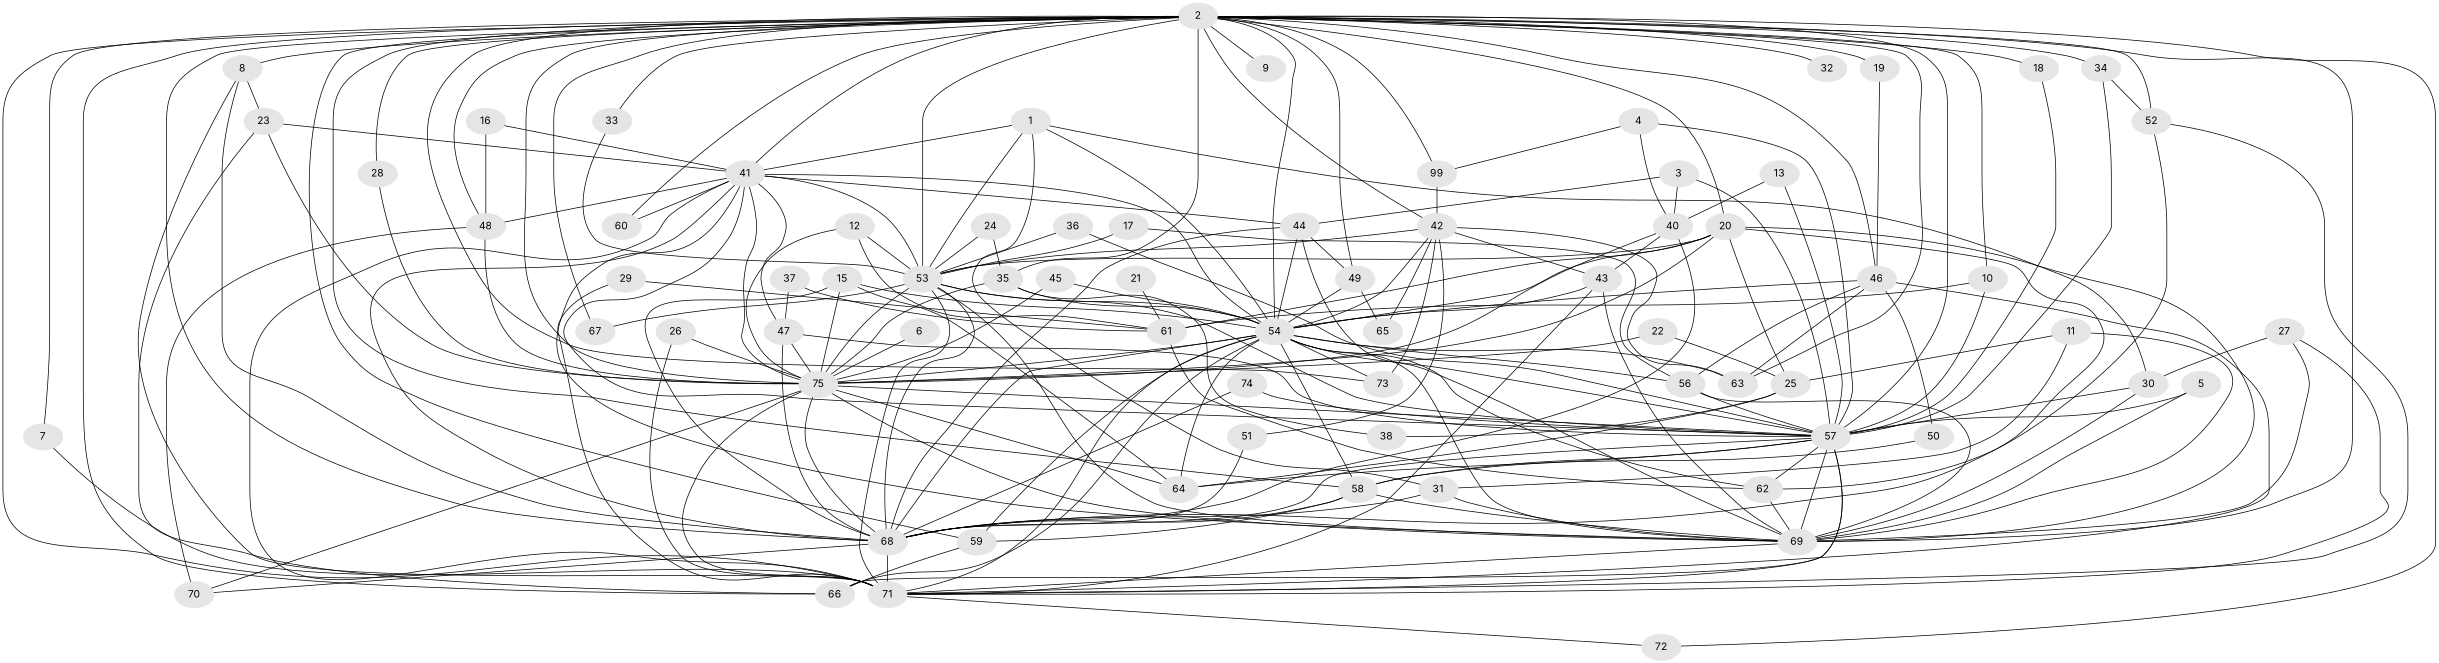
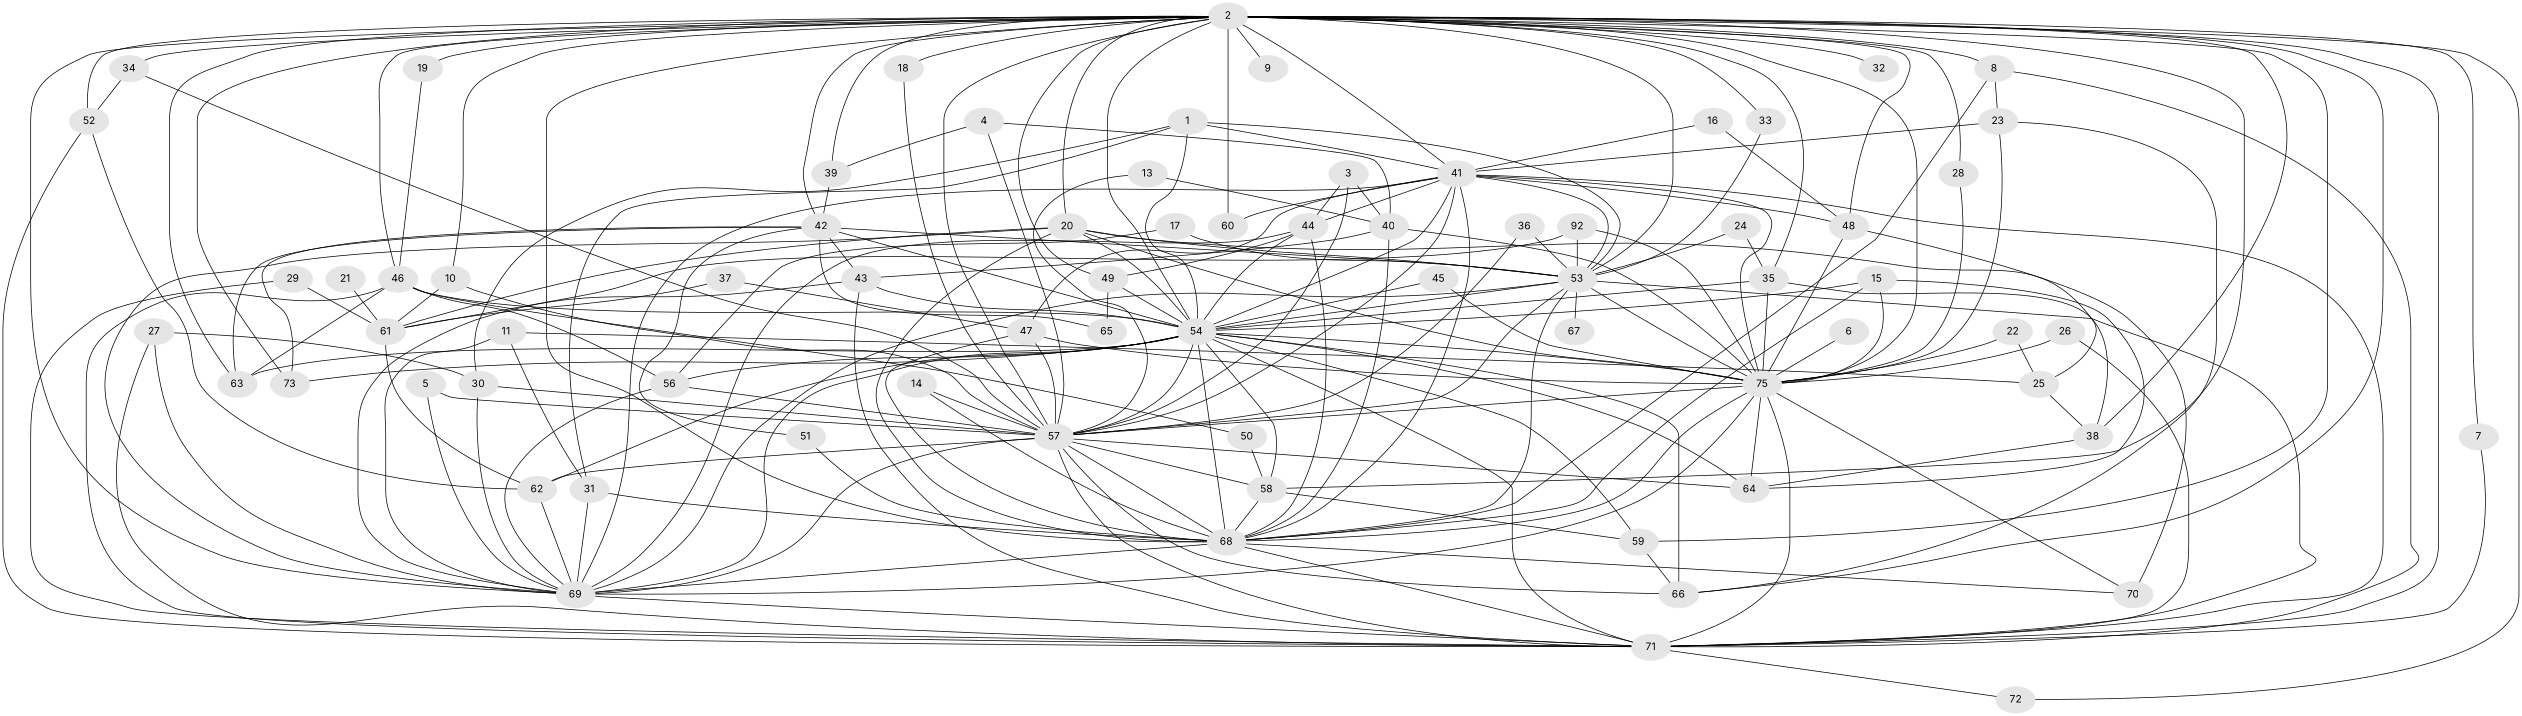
edge "2" -- "67": now "2" -- "38"
node "99": label "99" -> "39"
node "12": label "12" -> "92"
node "74": label "74" -> "14"
edge "25" -- "64": now "38" -- "64"
edge "58" -- "69": now "68" -- "69"
